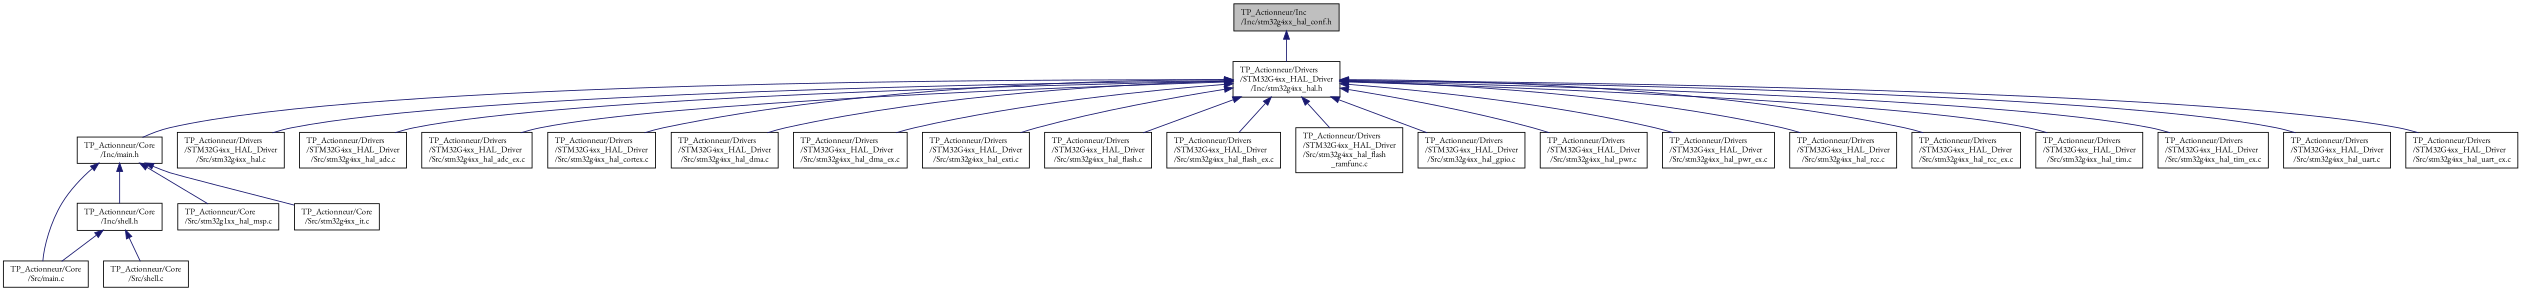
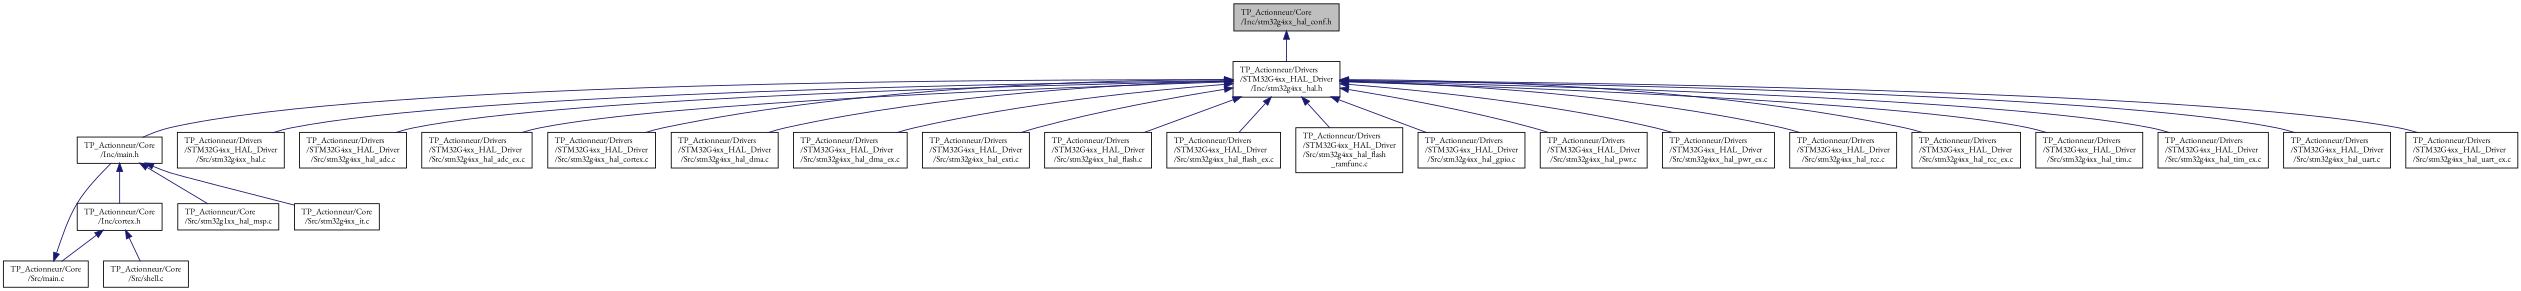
node "TP_Actionneur/Inc /Inc/stm32g4xx_hal_conf.h": label "TP_Actionneur/Inc /Inc/stm32g4xx_hal_conf.h" -> "TP_Actionneur/Core /Inc/stm32g4xx_hal_conf.h"
edge "TP_Actionneur/Core /Src/main.c" -> "TP_Actionneur/Core /Inc/main.h": reversed
node "TP_Actionneur/Core /Inc/shell.h": label "TP_Actionneur/Core /Inc/shell.h" -> "TP_Actionneur/Core /Inc/cortex.h"
